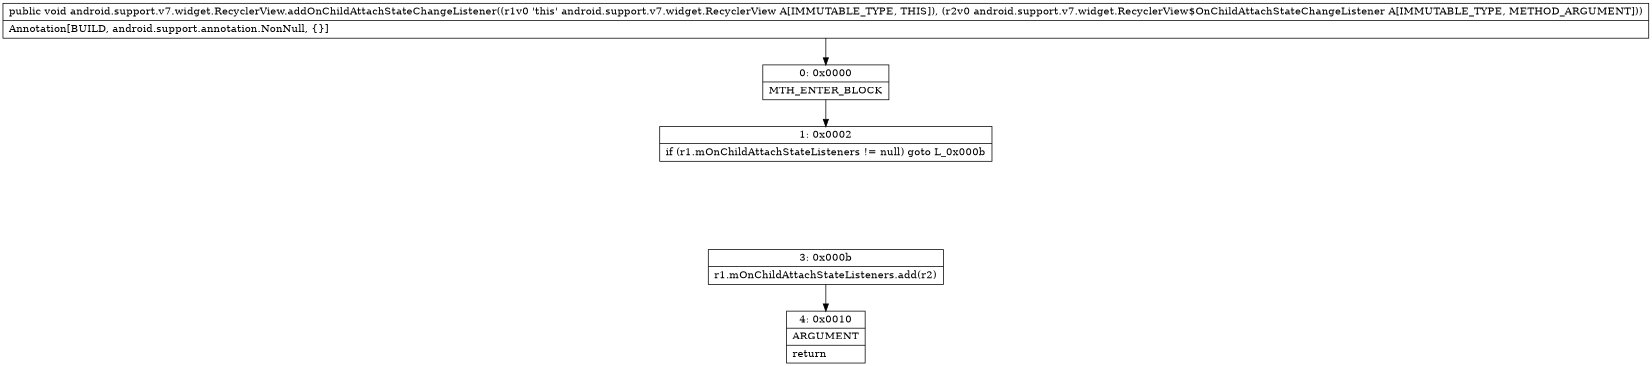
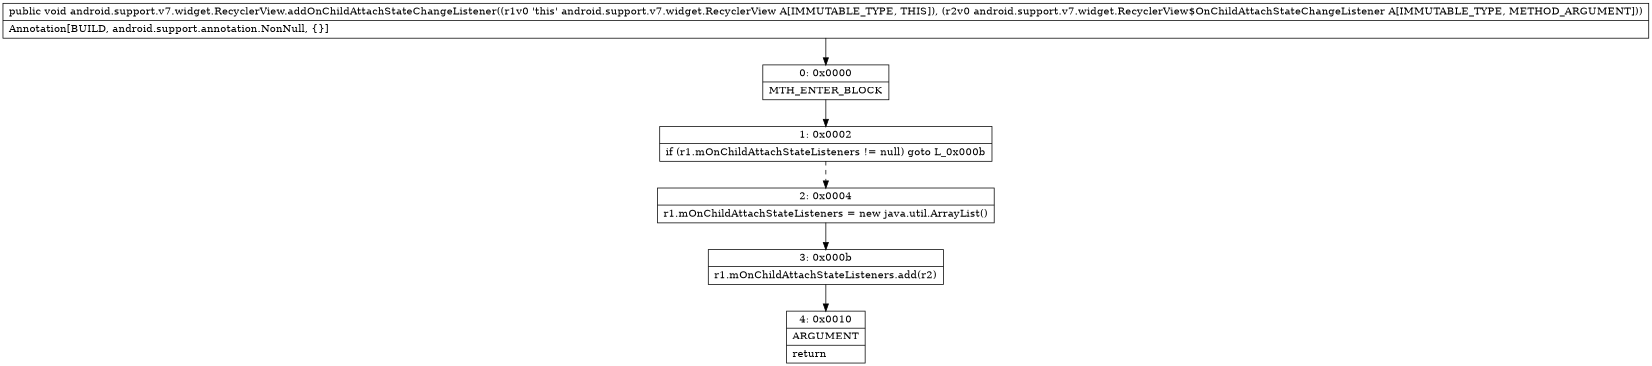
node "2: 0x0004": added
